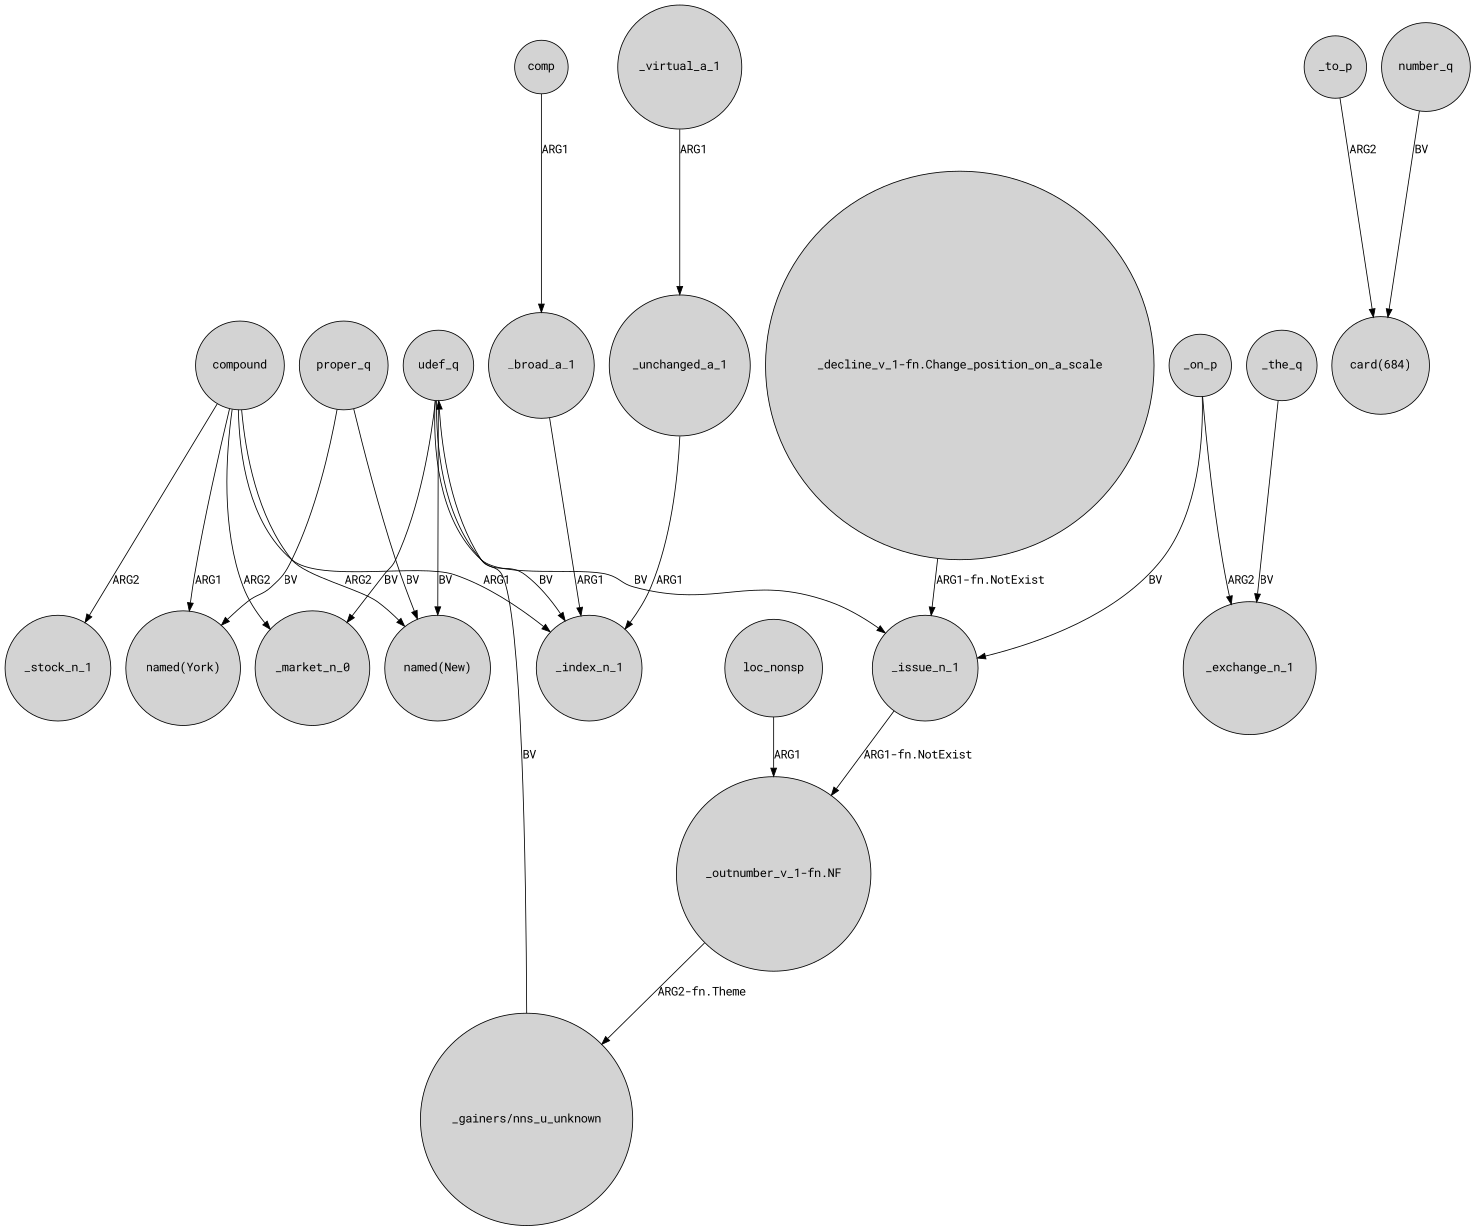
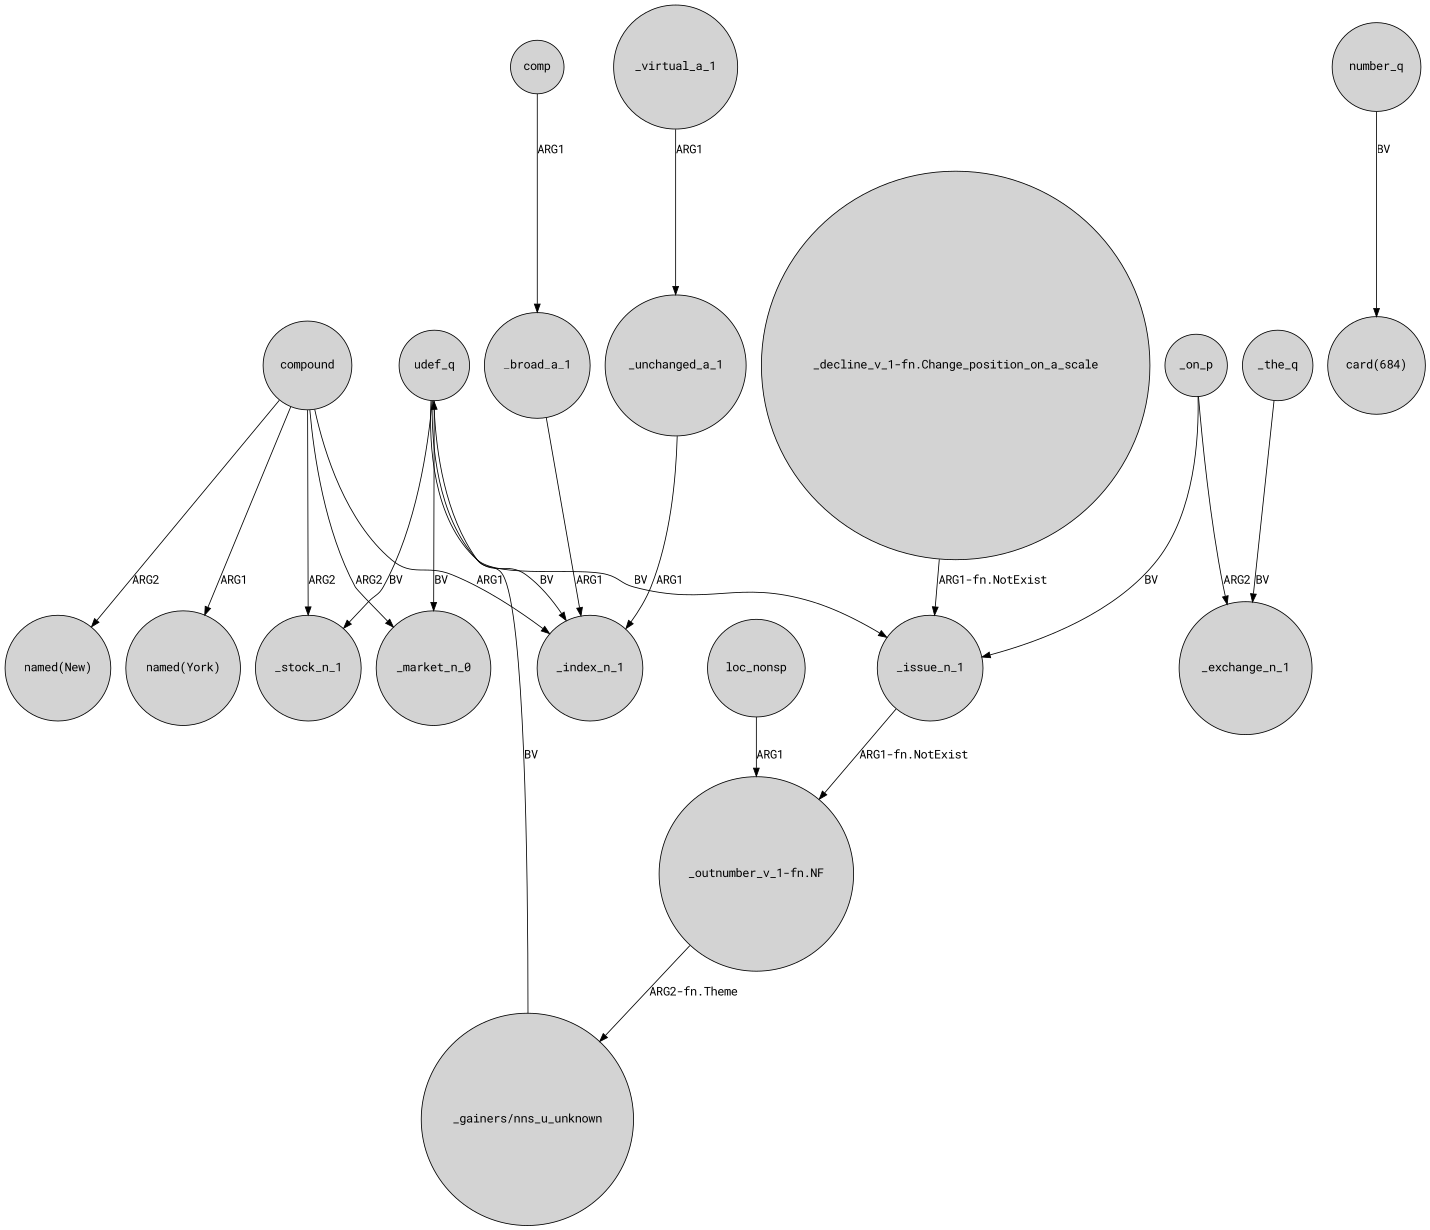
node "_to_p": removed
node "proper_q": removed
edge "udef_q" -> "named(New)": now "udef_q" -> "_stock_n_1"
